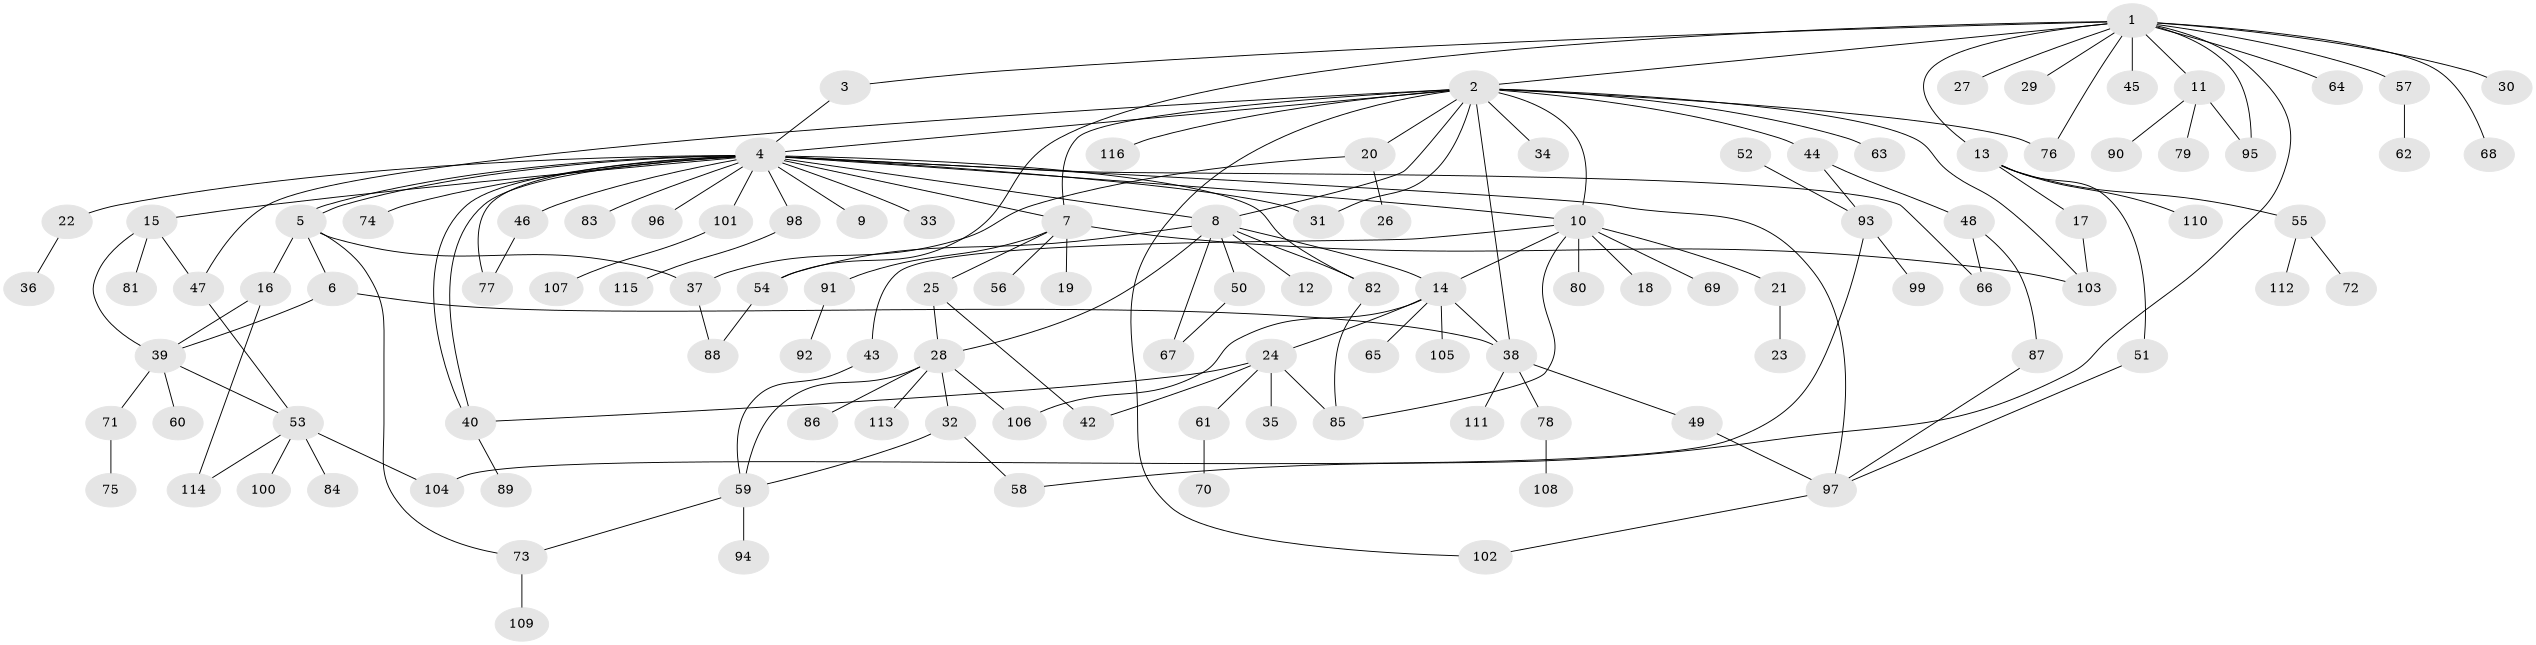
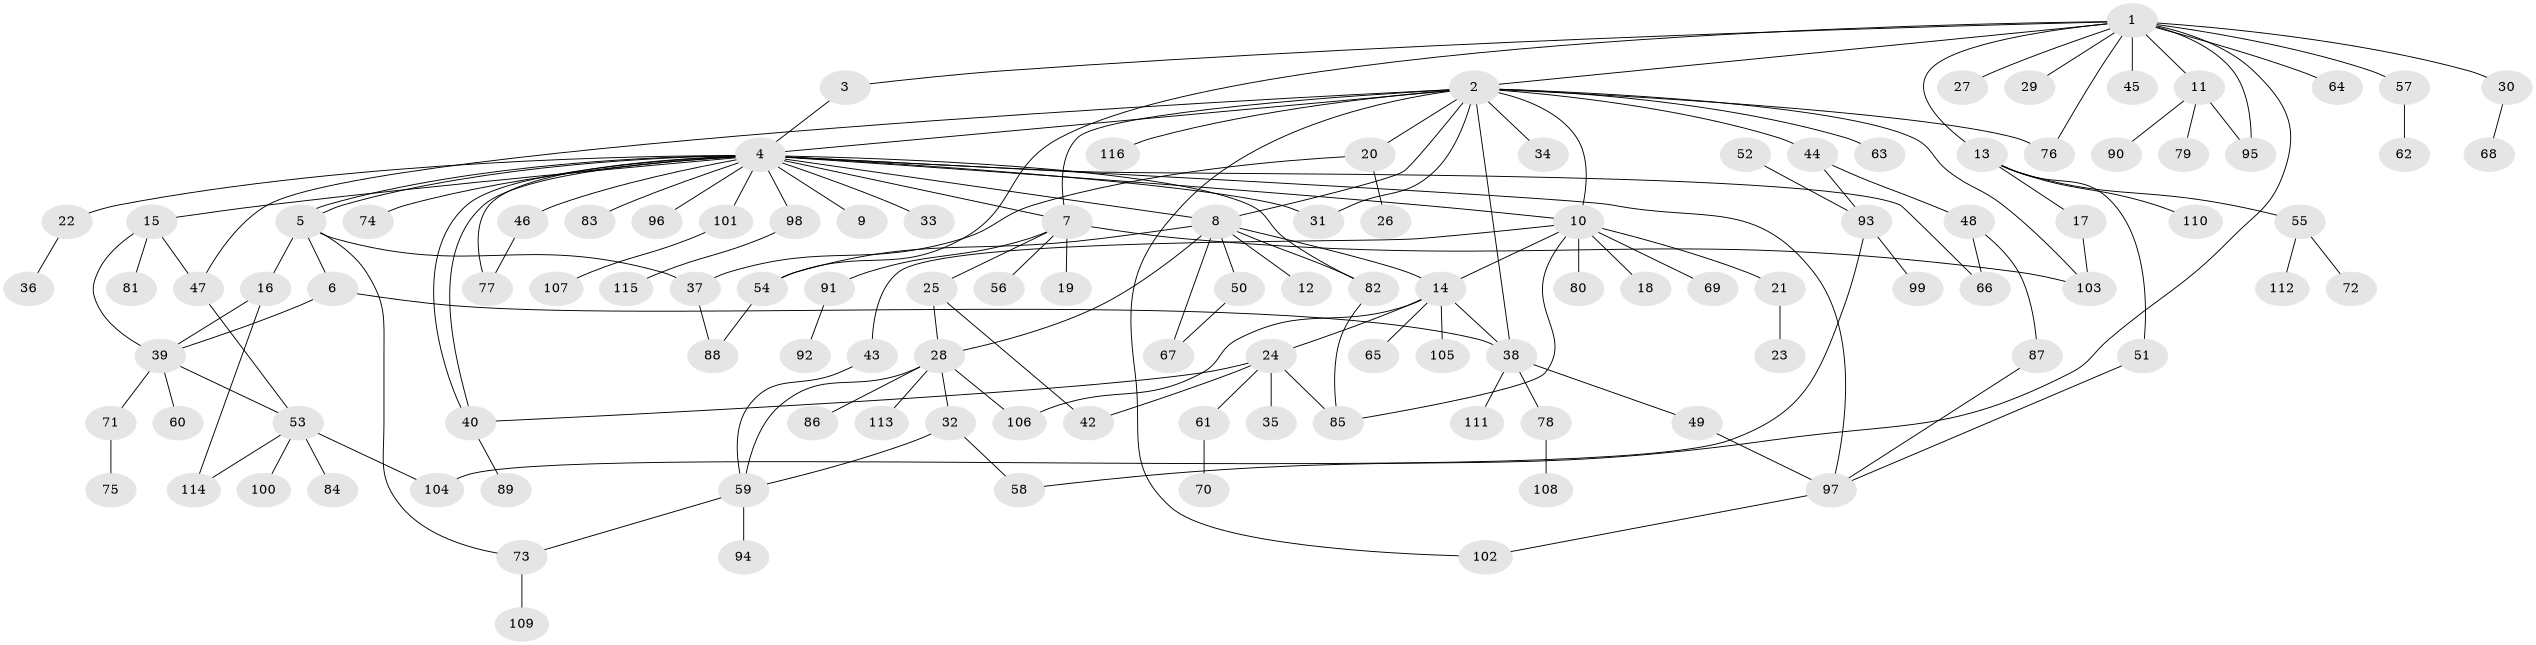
edge "1" -- "68": now "30" -- "68"
